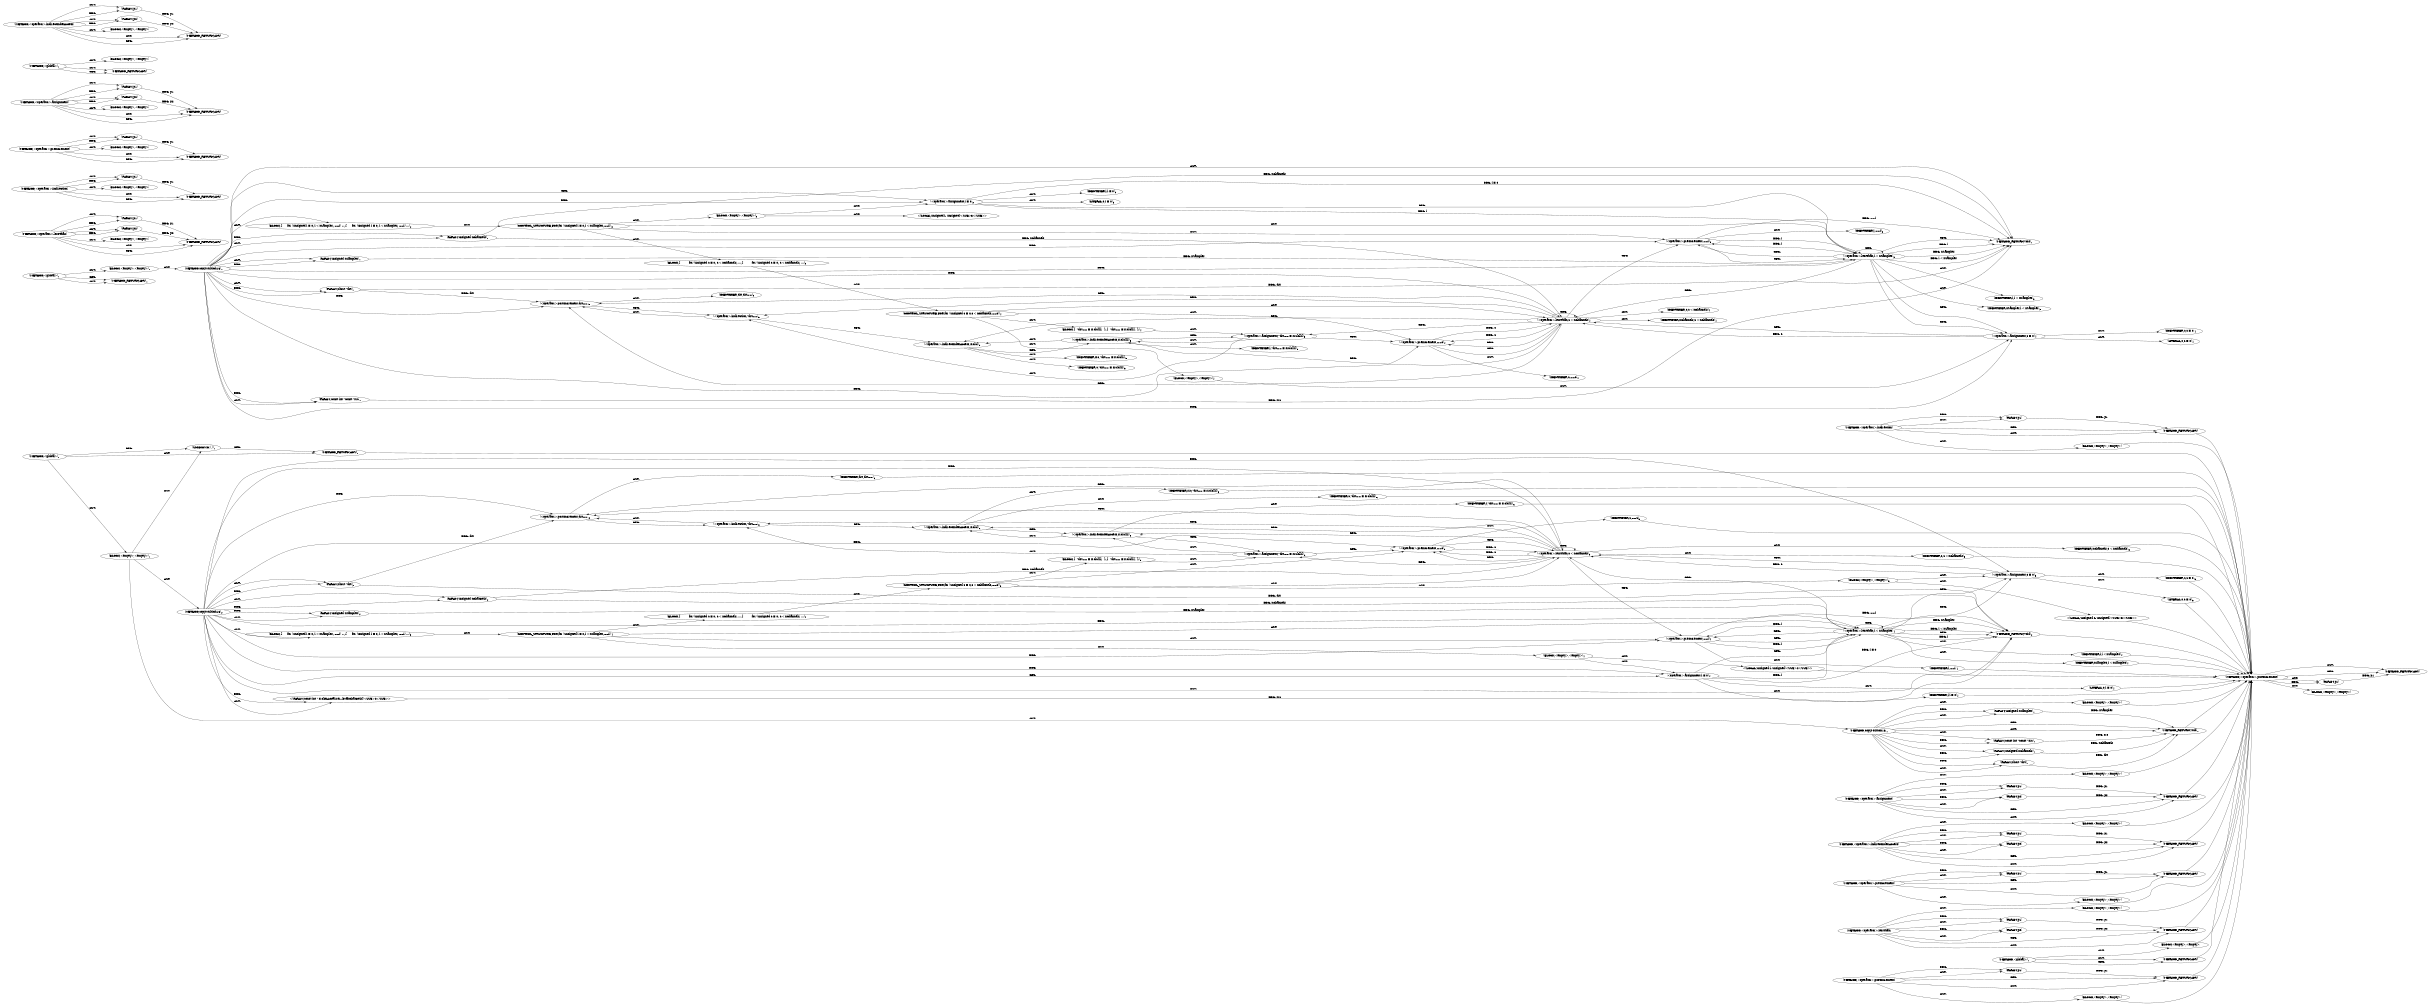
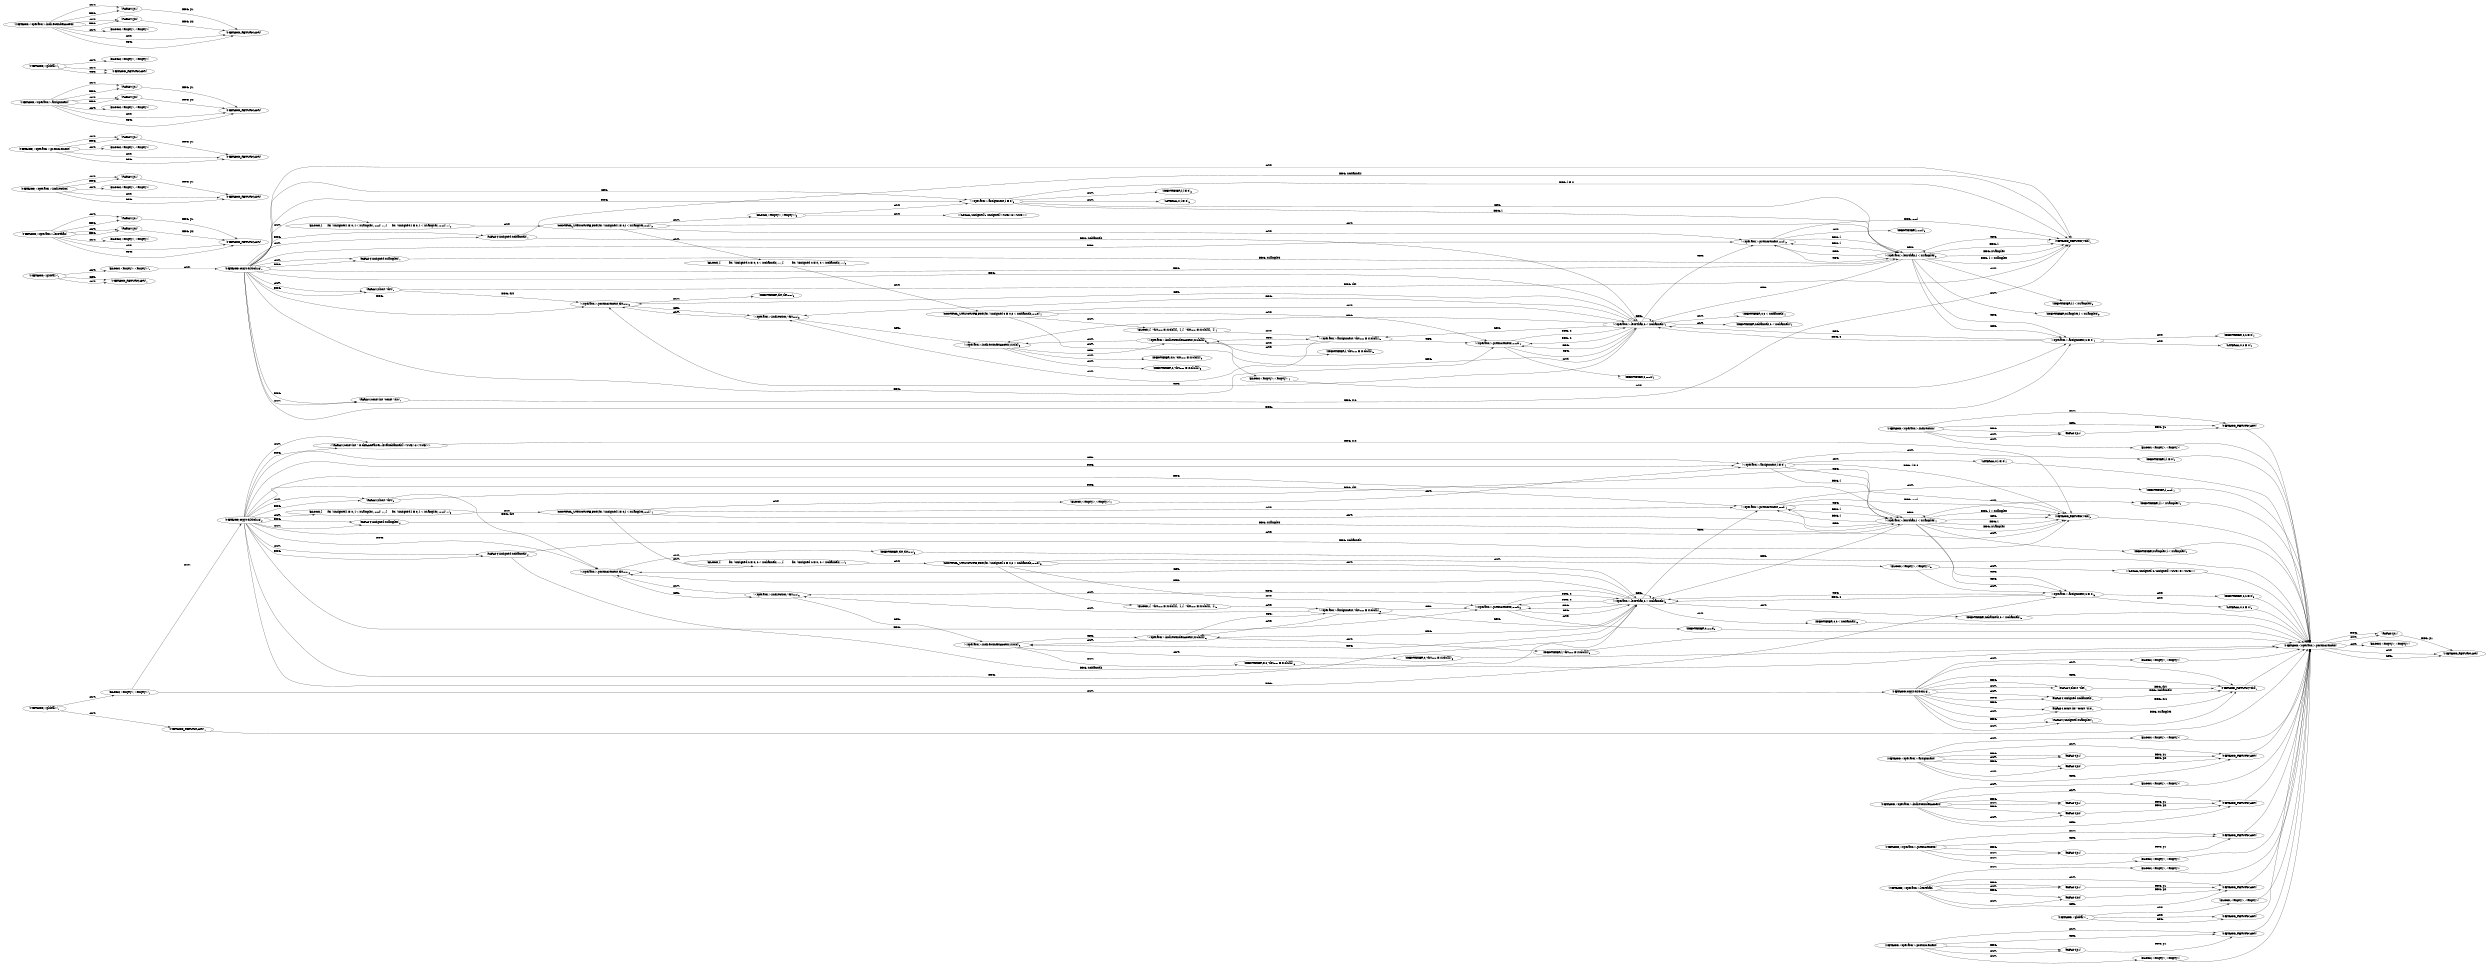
node "(UNKNOWN,),))": removed
node "<(LOCAL,unsigned i: unsigned)<SUB>4</SUB>>": removed
